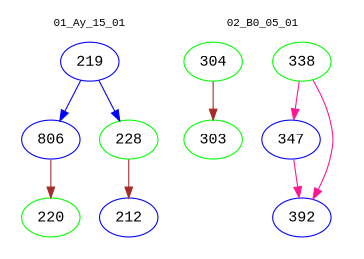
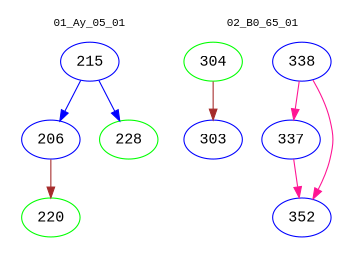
cluster "01_Ay_15_01": label "01_Ay_15_01" -> "01_Ay_05_01"
cluster "02_B0_05_01": label "02_B0_05_01" -> "02_B0_65_01"
node "219": label "219" -> "215"
node "338": color green -> blue
node "806": label "806" -> "206"
node "303": color green -> blue
node "347": label "347" -> "337"
node "212": removed
node "392": label "392" -> "352"
